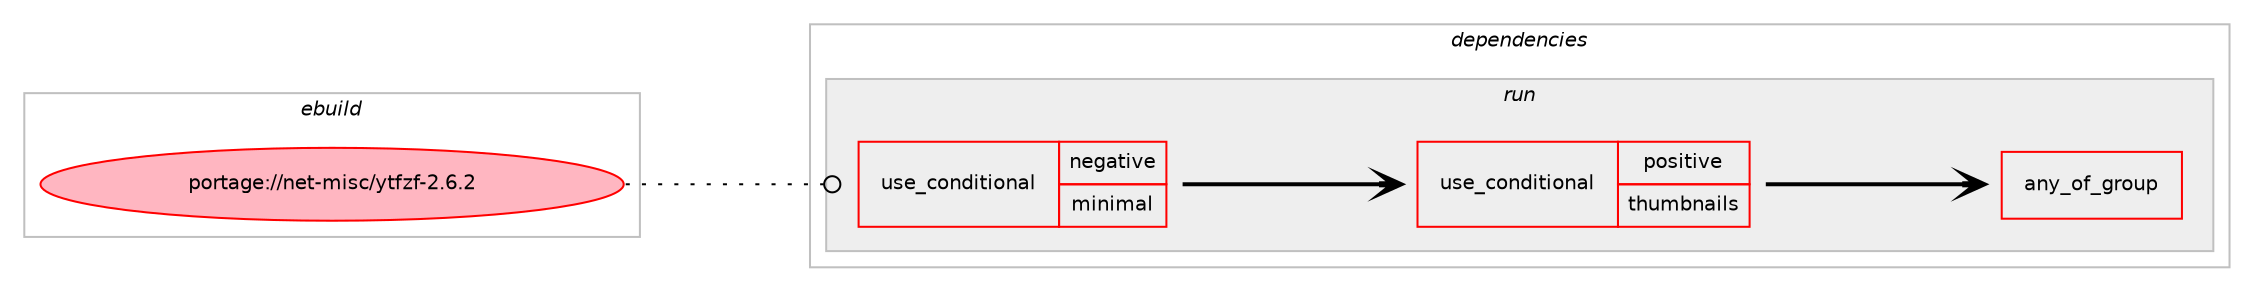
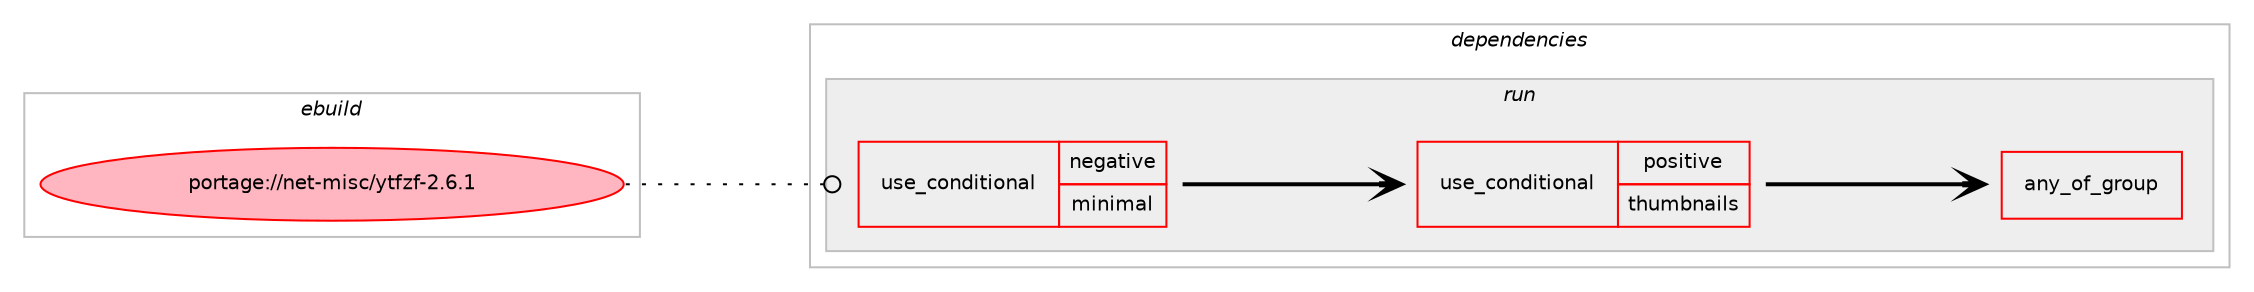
node "portage://net-misc/ytfzf-2.6.2": label "portage://net-misc/ytfzf-2.6.2" -> "portage://net-misc/ytfzf-2.6.1"
